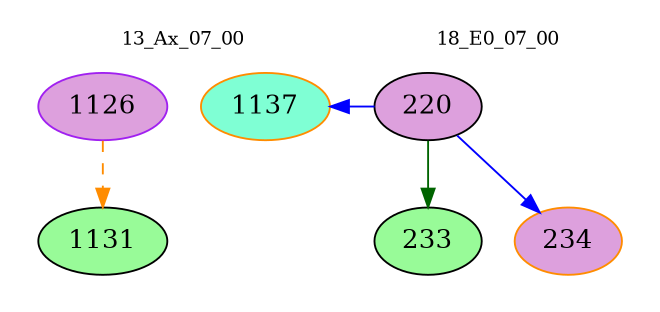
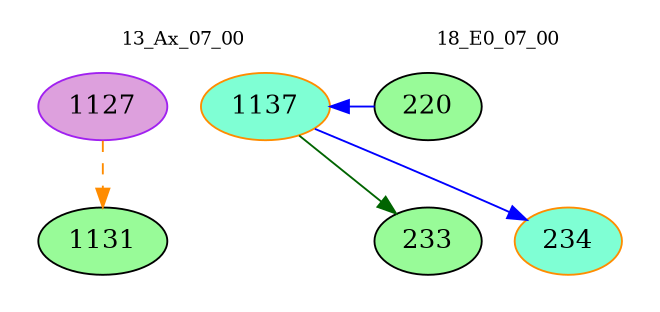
node "1126": label "1126" -> "1127"
node "220": fillcolor plum -> palegreen
edge "220" -> "233": now "1137" -> "233"
edge "220" -> "234": now "1137" -> "234"
node "234": fillcolor plum -> aquamarine
